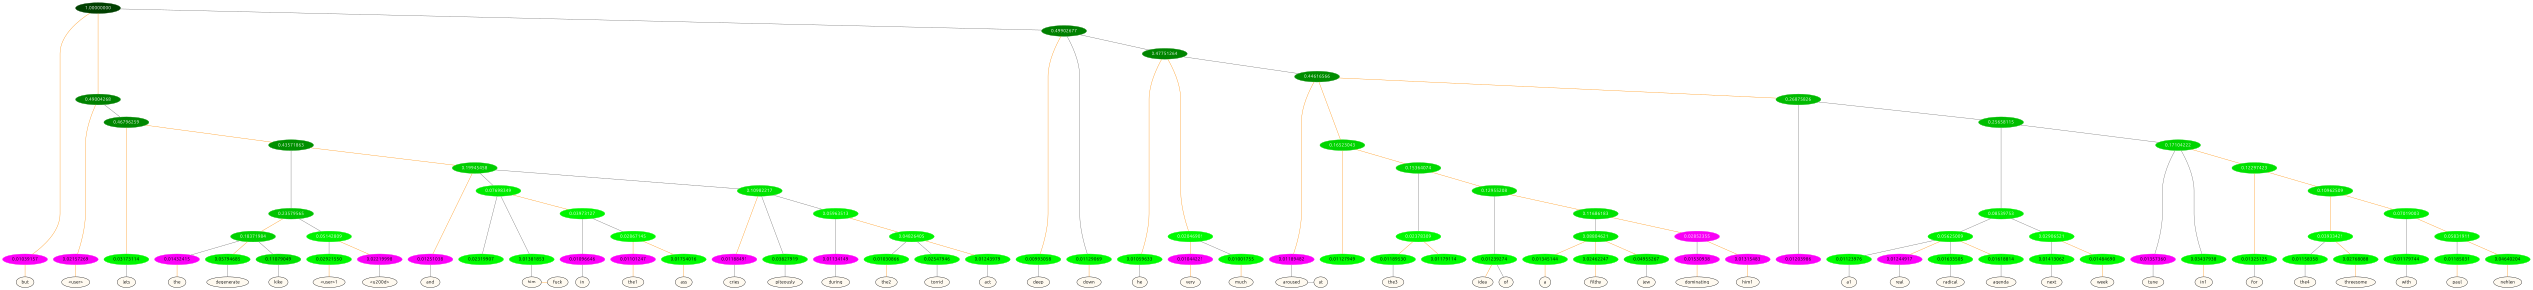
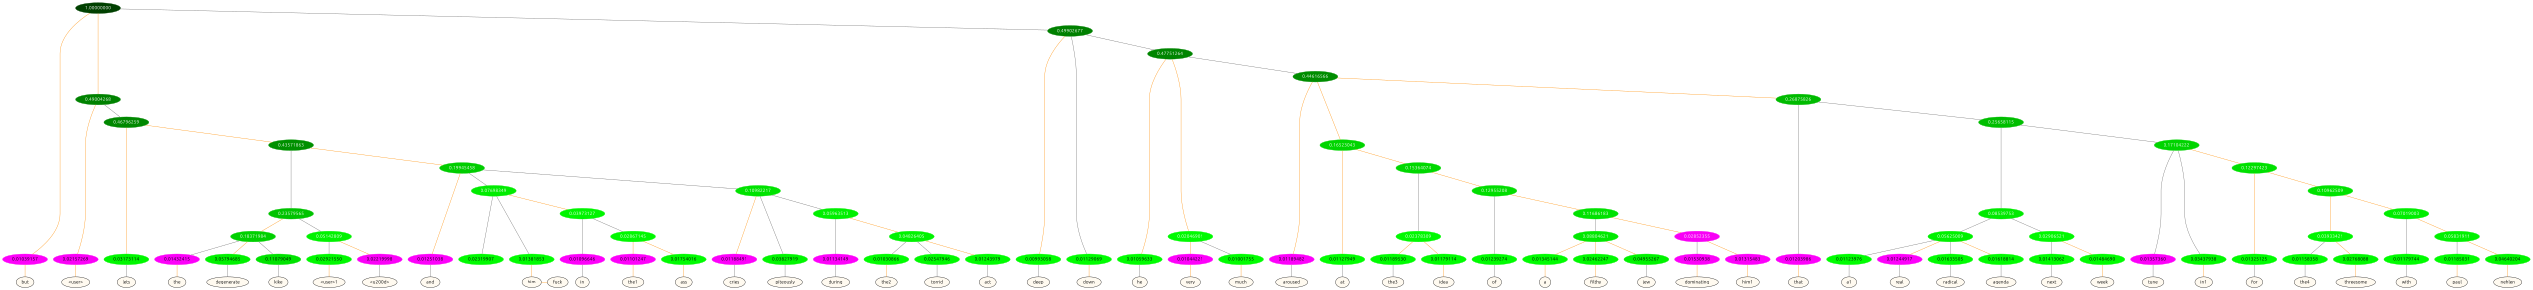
edge "0.01381853" -- "him": color gray40 -> darkorange
edge "0.01239274" -- "idea": now "0.01179114" -- "idea"
edge "aroused" -- "at": now "0.01127949" -- "at"
node "that": added
